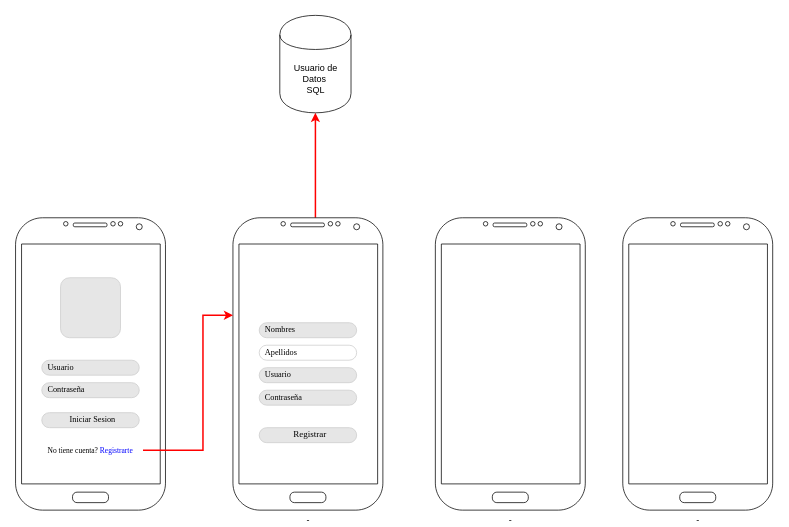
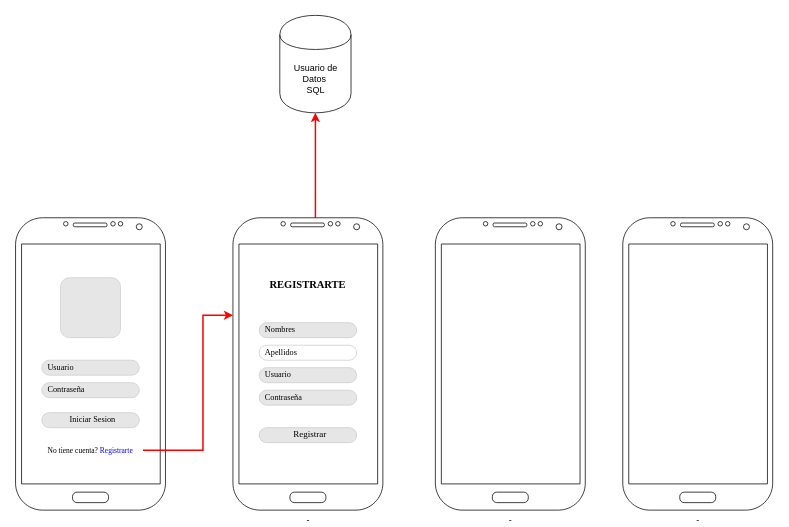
node "REGISTRARTE": added
